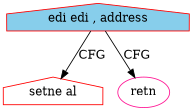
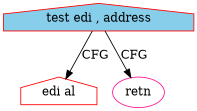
node "edi edi , address": label "edi edi , address" -> "test edi , address"
node "setne al": label "setne al" -> "edi al"
